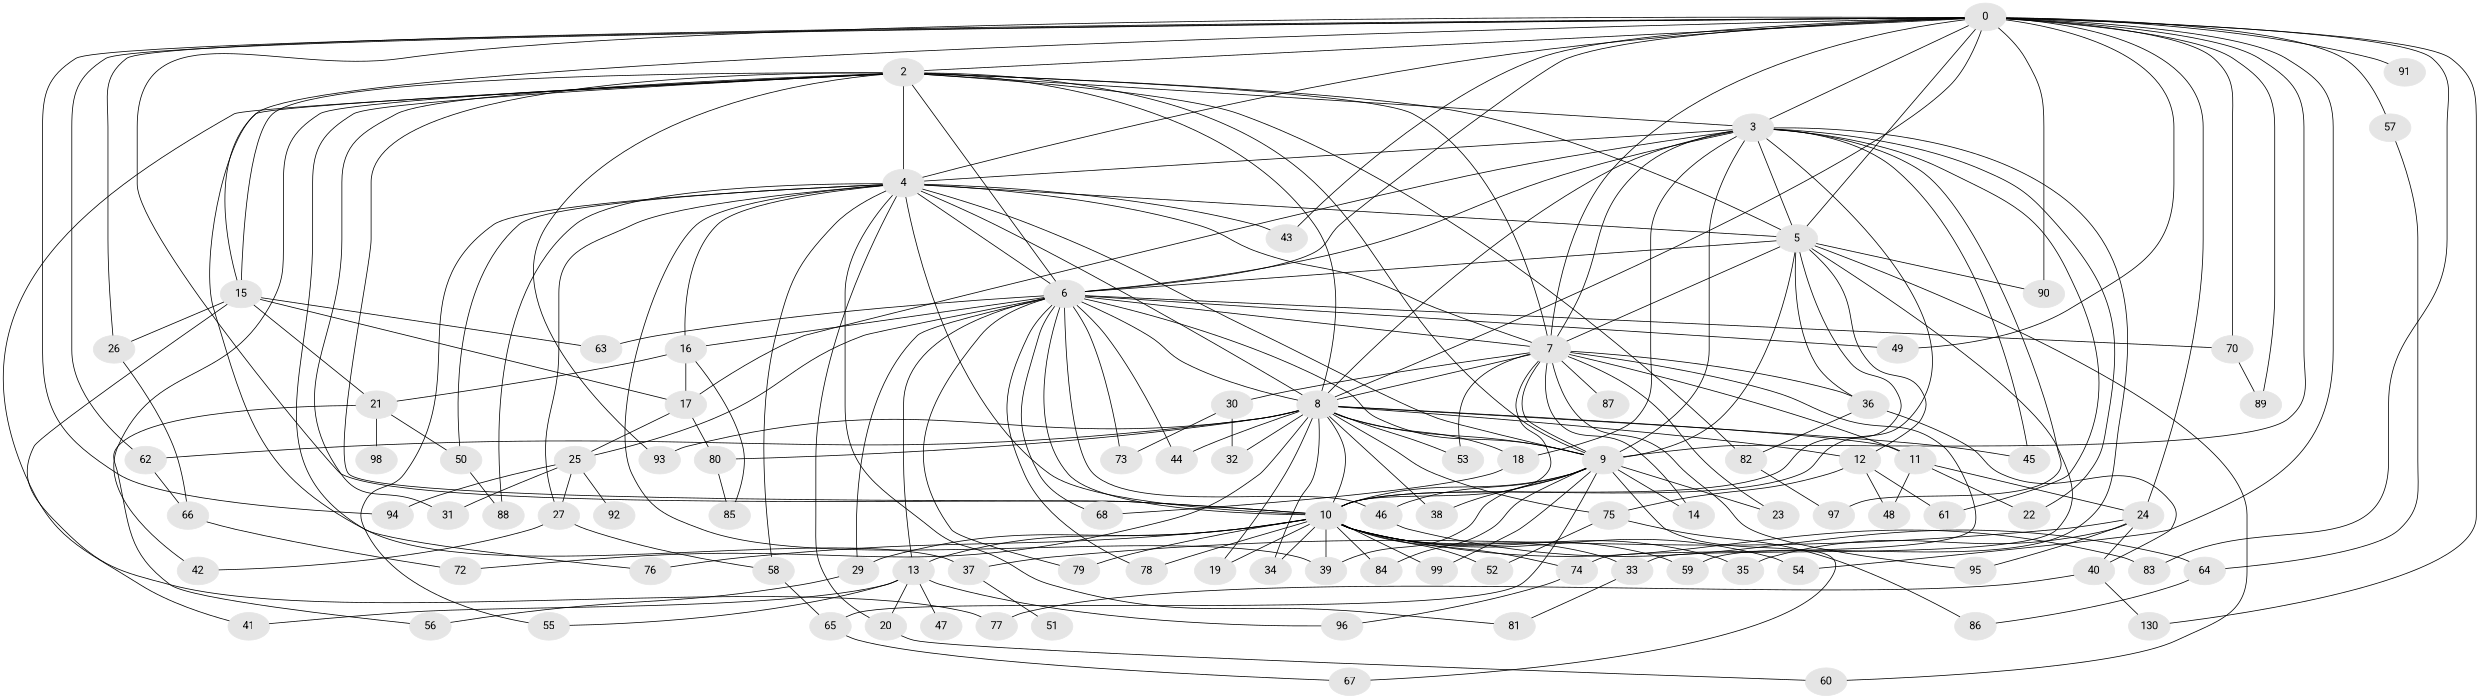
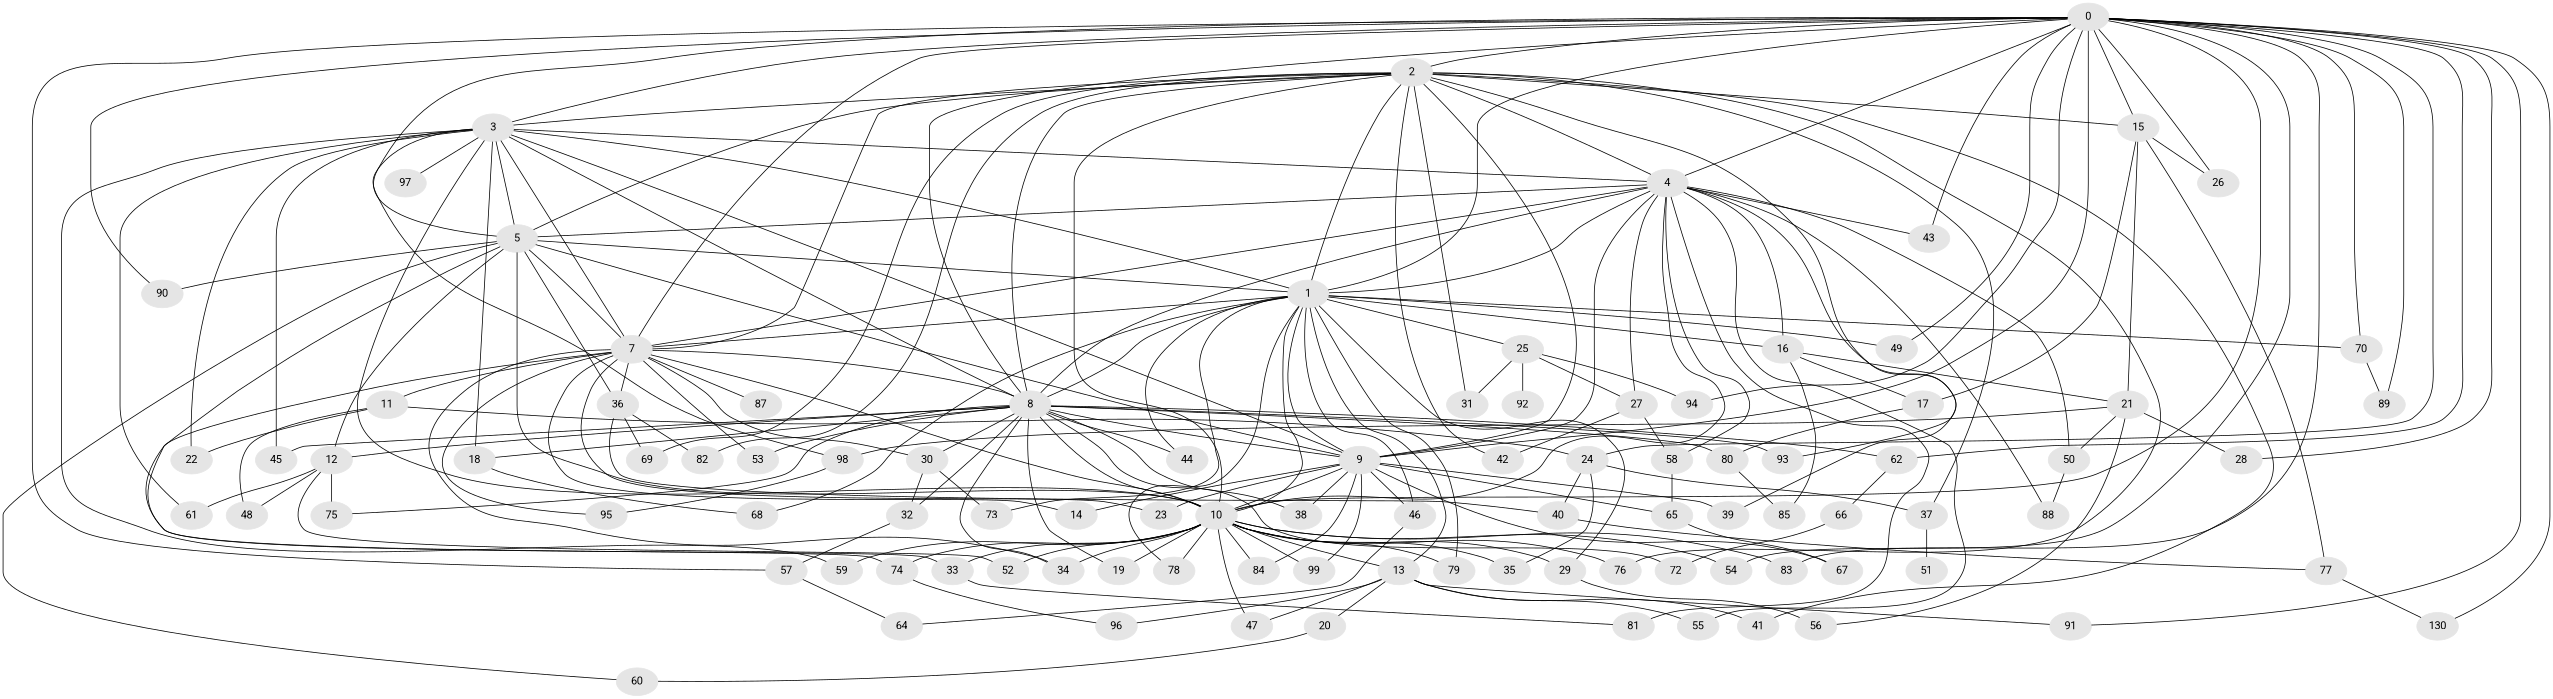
edge "3" -- "17": now "3" -- "98"
node "6": label "6" -> "1"
node "63": removed
edge "7" -- "9": now "7" -- "34"
edge "4" -- "20": removed
edge "8" -- "11": now "8" -- "30"
edge "26" -- "66": removed
edge "17" -- "25": removed
node "69": added
node "28": added
edge "82" -- "97": removed
edge "75" -- "52": now "12" -- "52"
edge "32" -- "57": added
edge "10" -- "39": now "10" -- "47"
edge "24" -- "95": now "98" -- "95"
edge "40" -- "130": now "77" -- "130"
edge "13" -- "91": added
node "86": removed
